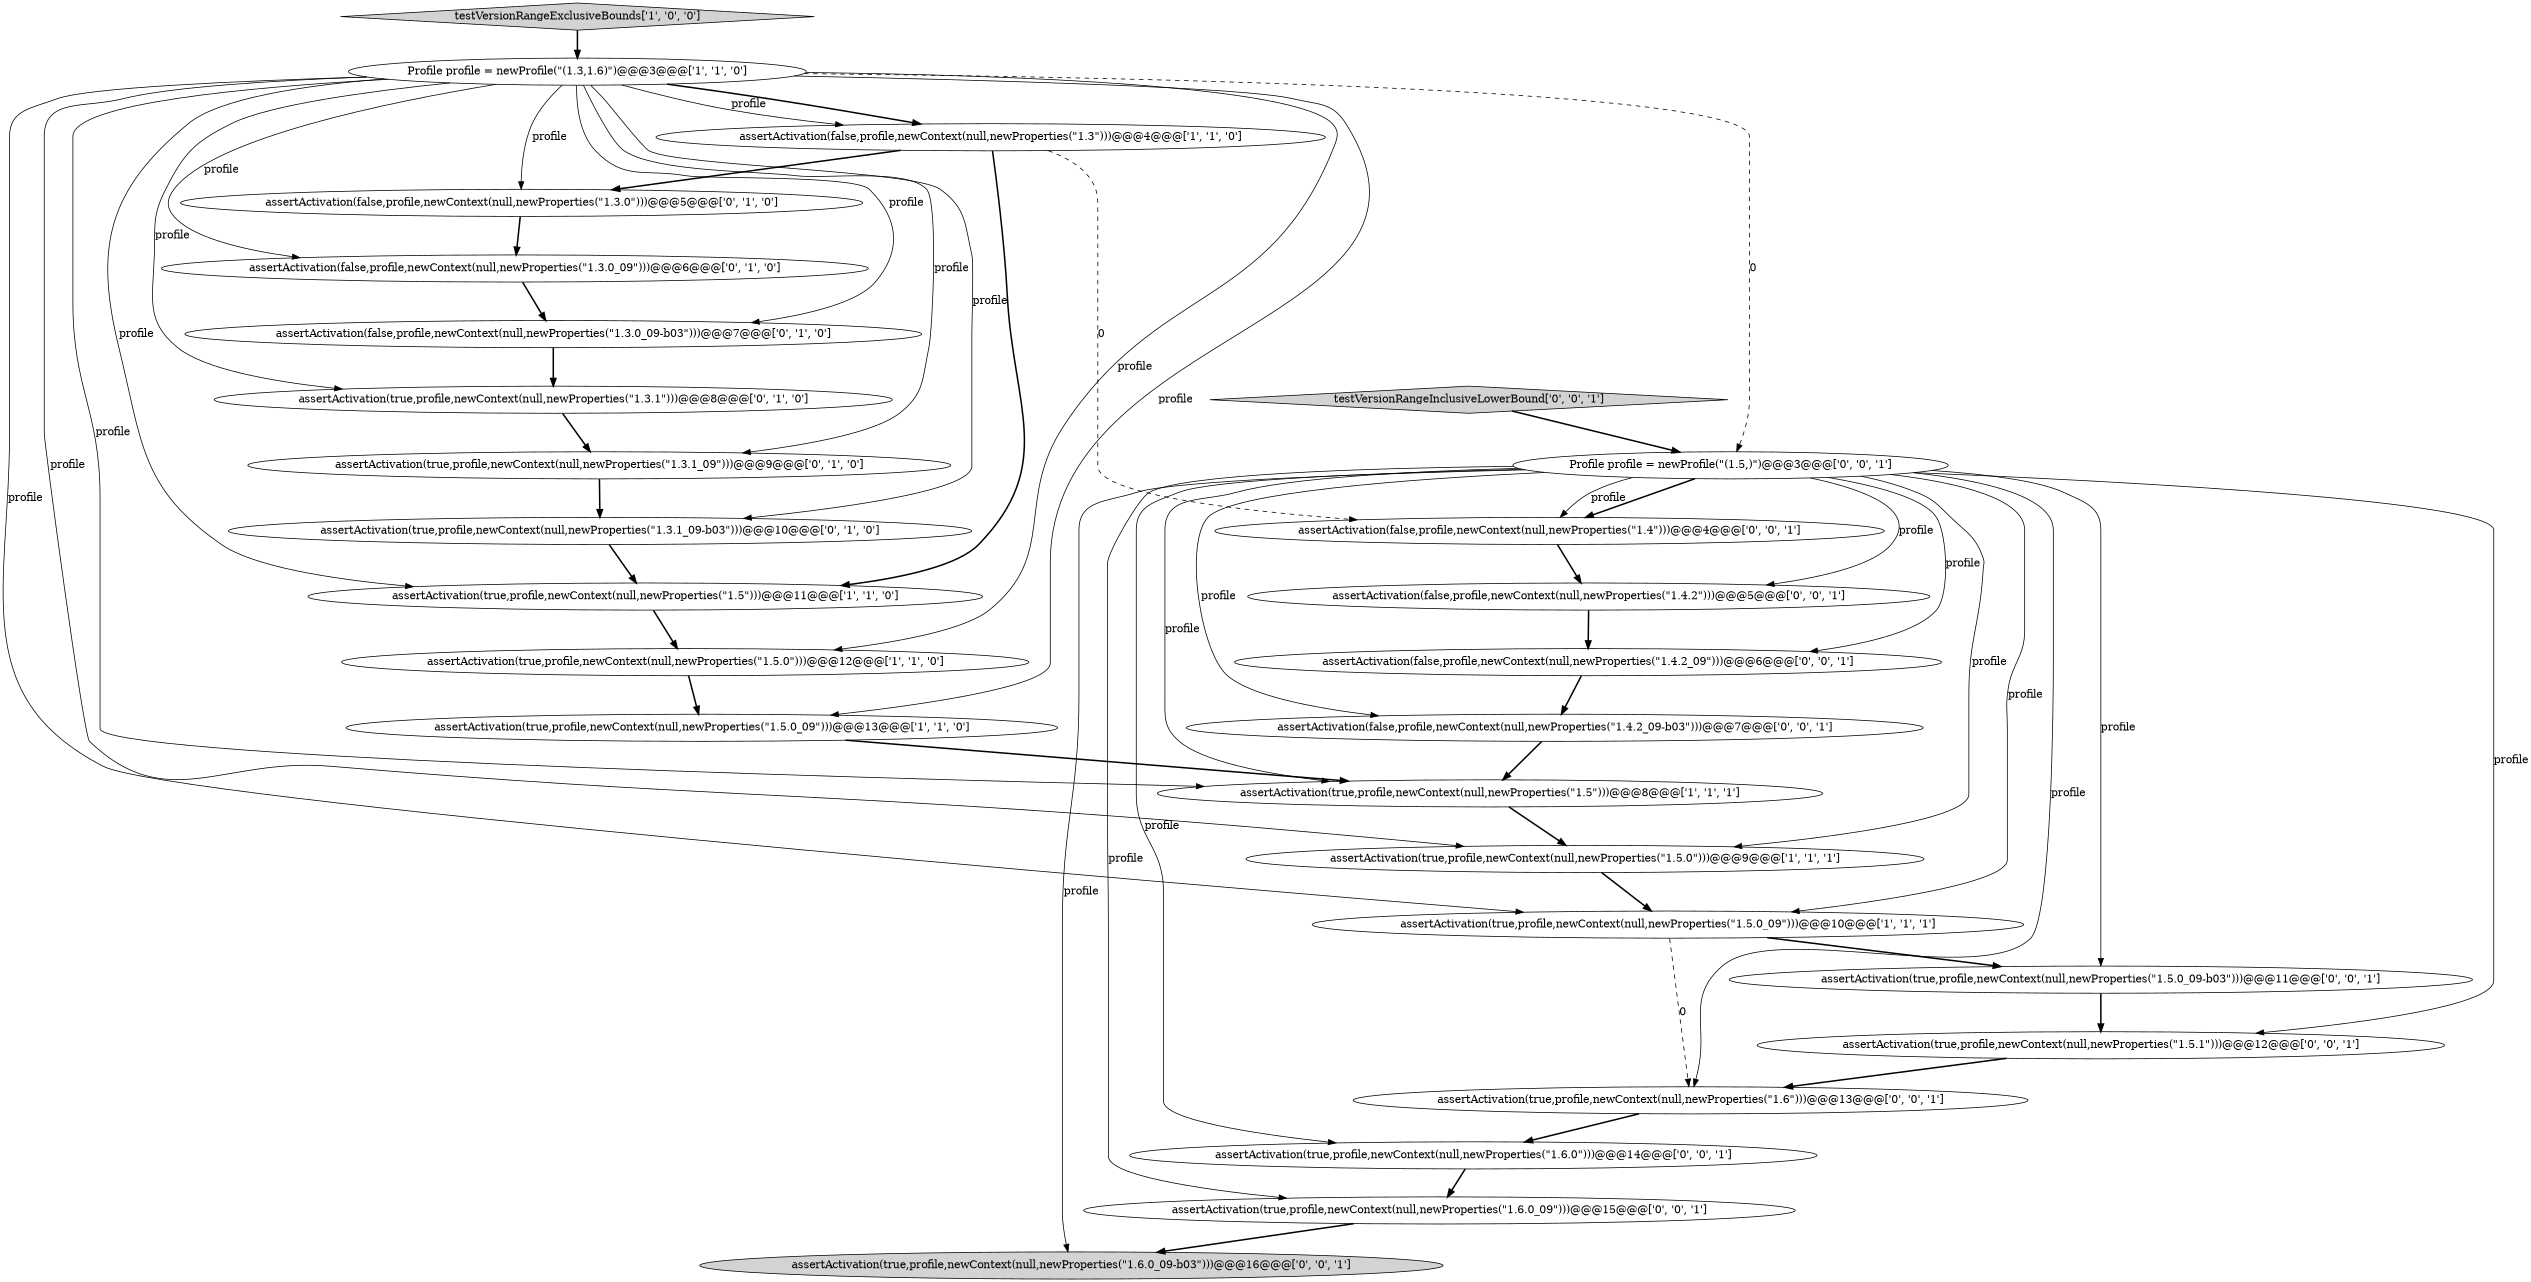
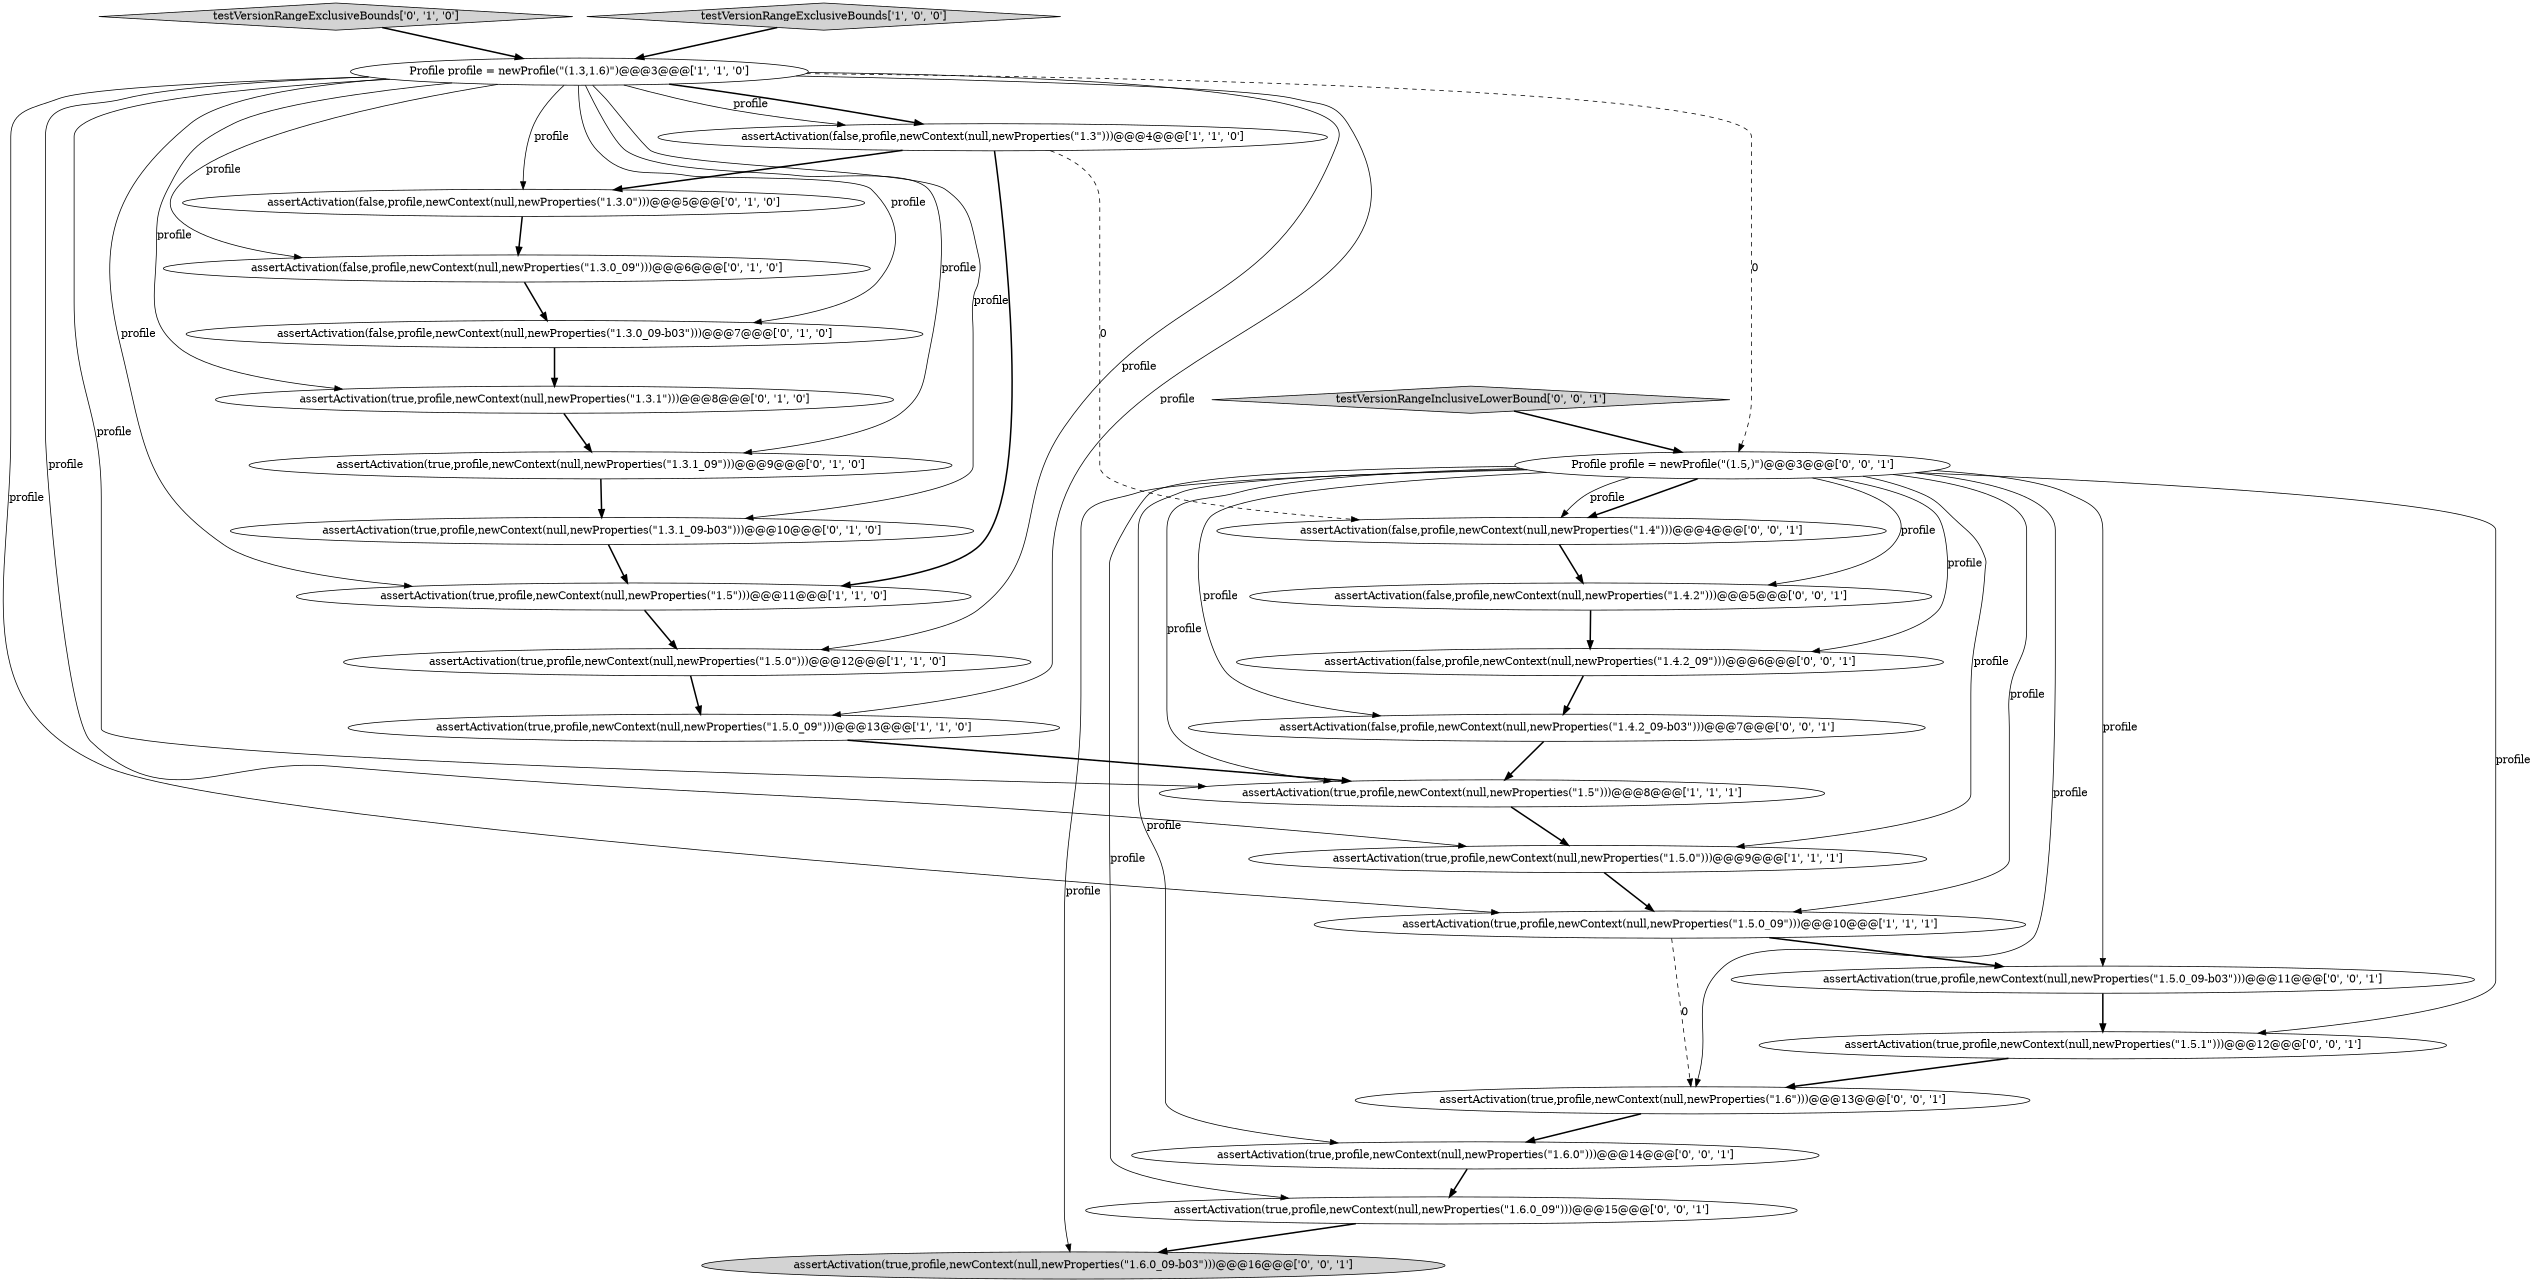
node "testVersionRangeExclusiveBounds['0', '1', '0']": added
